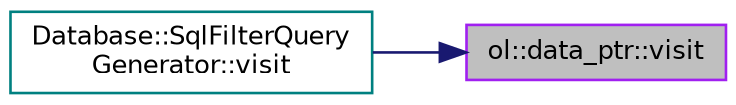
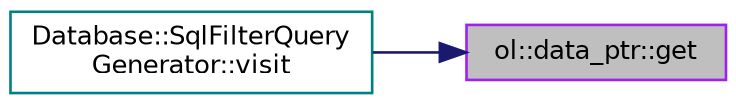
node "ol::data_ptr::visit": label "ol::data_ptr::visit" -> "ol::data_ptr::get"
